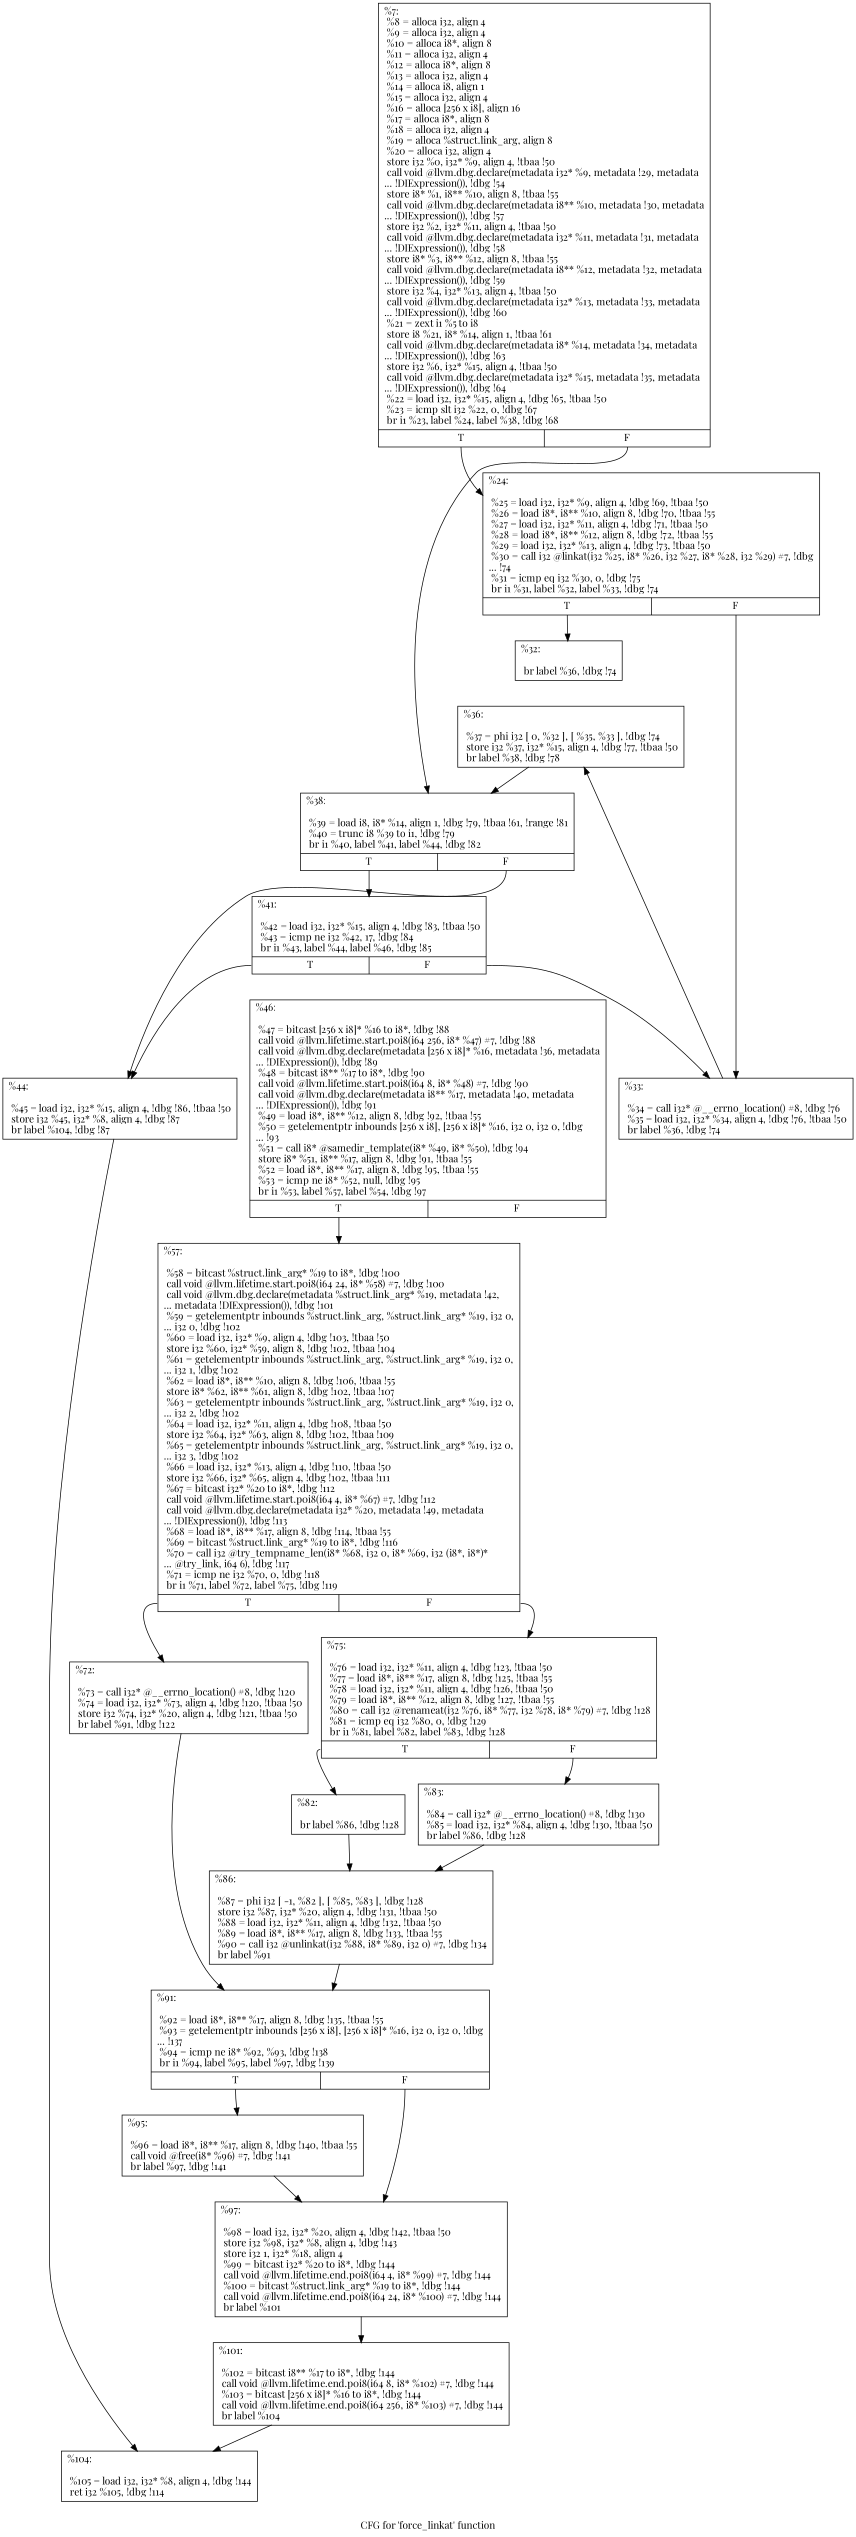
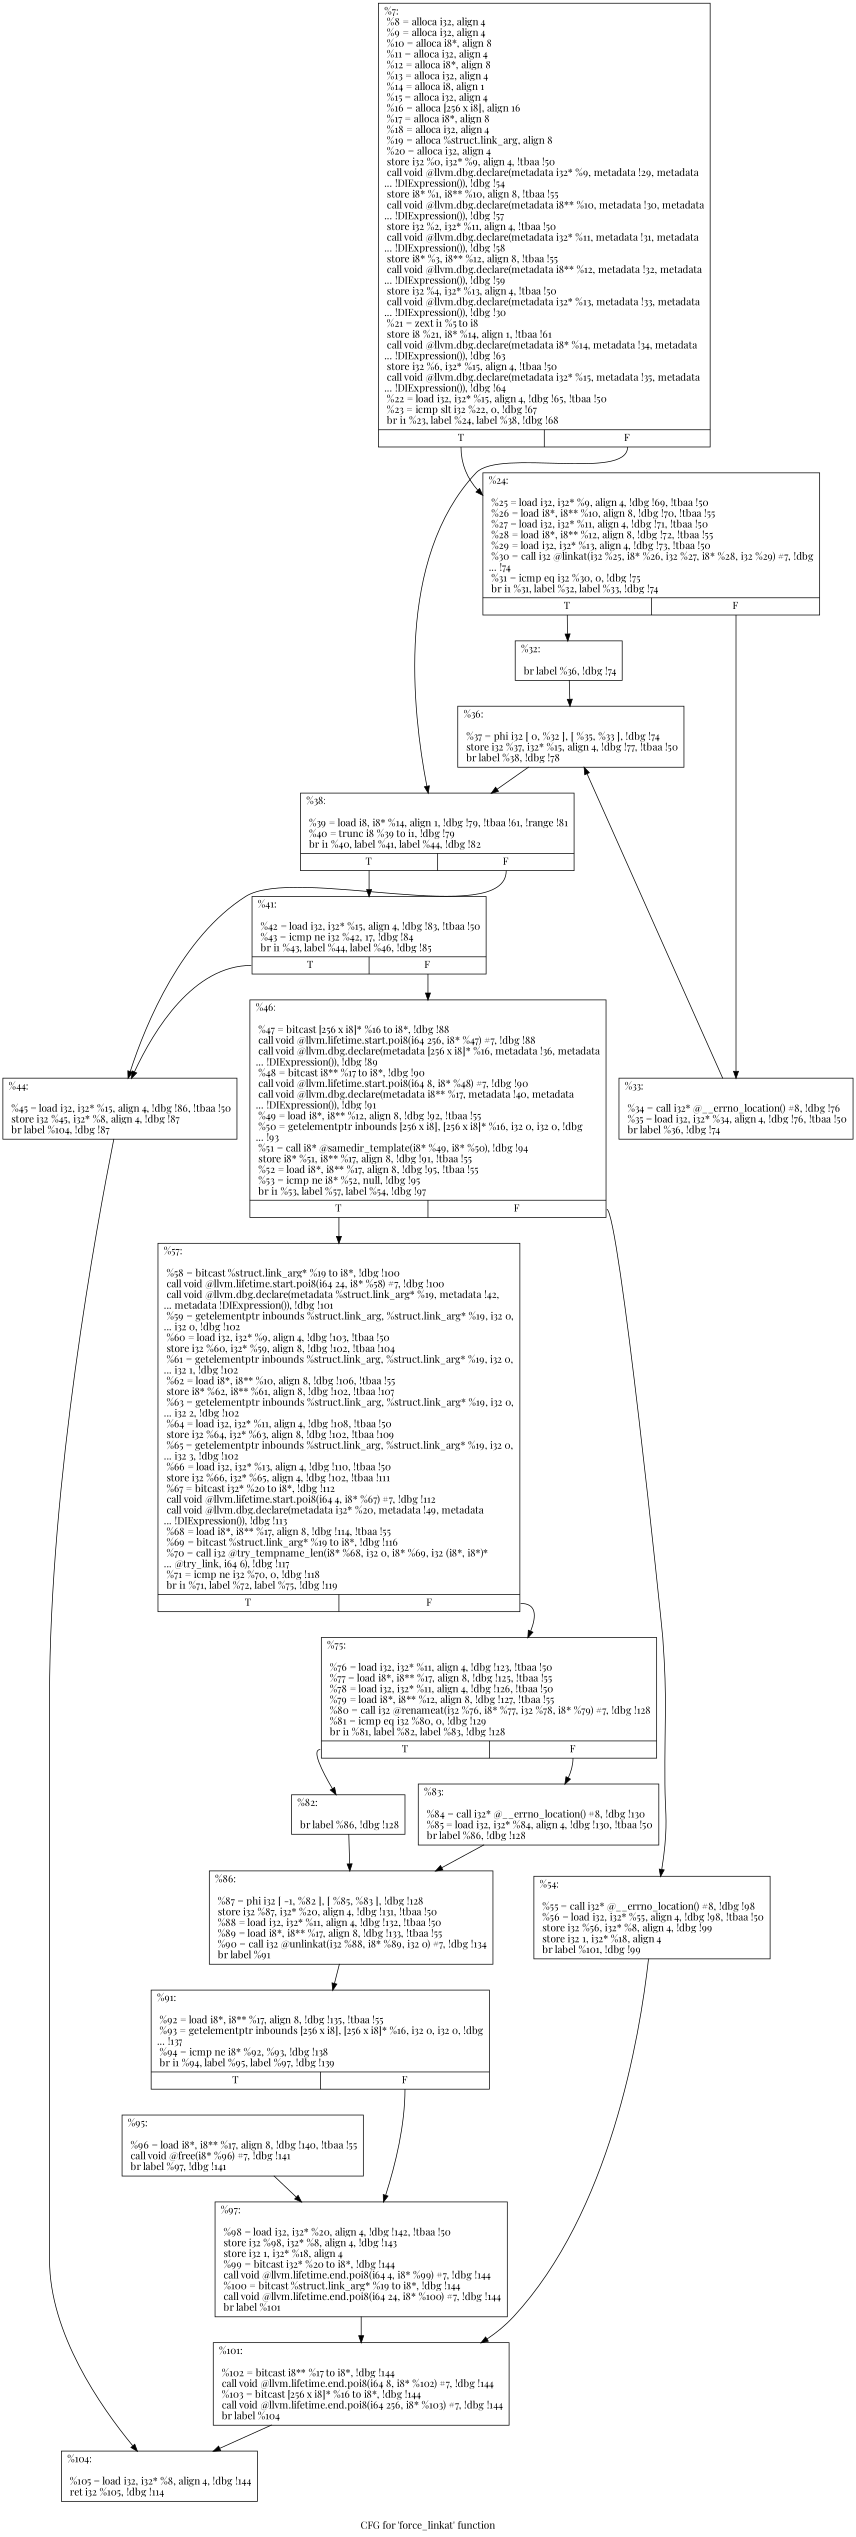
node "%7:": text "... !DIExpression()), !dbg !60" -> "... !DIExpression()), !dbg !30"
edge "%32:" -> "%36:": added
edge "%41:" -> "%33:": now "%41:" -> "%46:"
node "%72:": removed
node "%54:": added
edge "%91:" -> "%95:": removed
